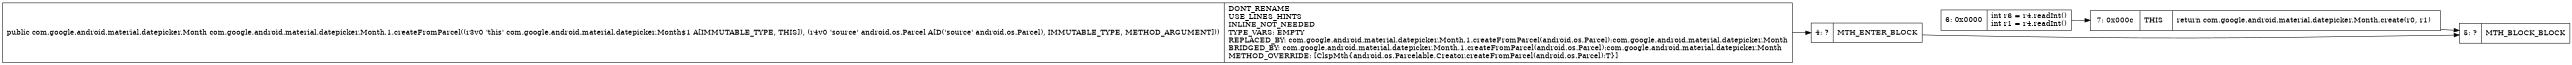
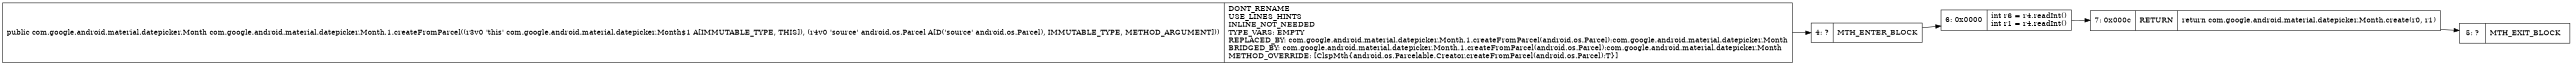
node "7: 0x000c": text "THIS" -> "RETURN"
node "5: ?": text "MTH_BLOCK_BLOCK" -> "MTH_EXIT_BLOCK"
edge "4: ?" -> "5: ?": now "4: ?" -> "6: 0x0000"
